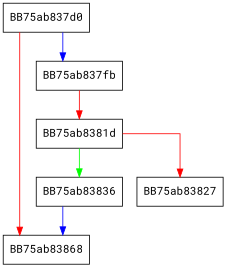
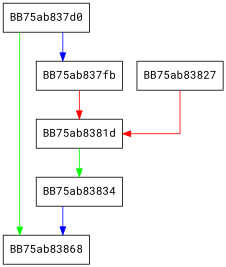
edge "BB75ab837d0" -> "BB75ab83868": color red -> green
edge "BB75ab8381d" -> "BB75ab83827": reversed
node "BB75ab83836": label "BB75ab83836" -> "BB75ab83834"
